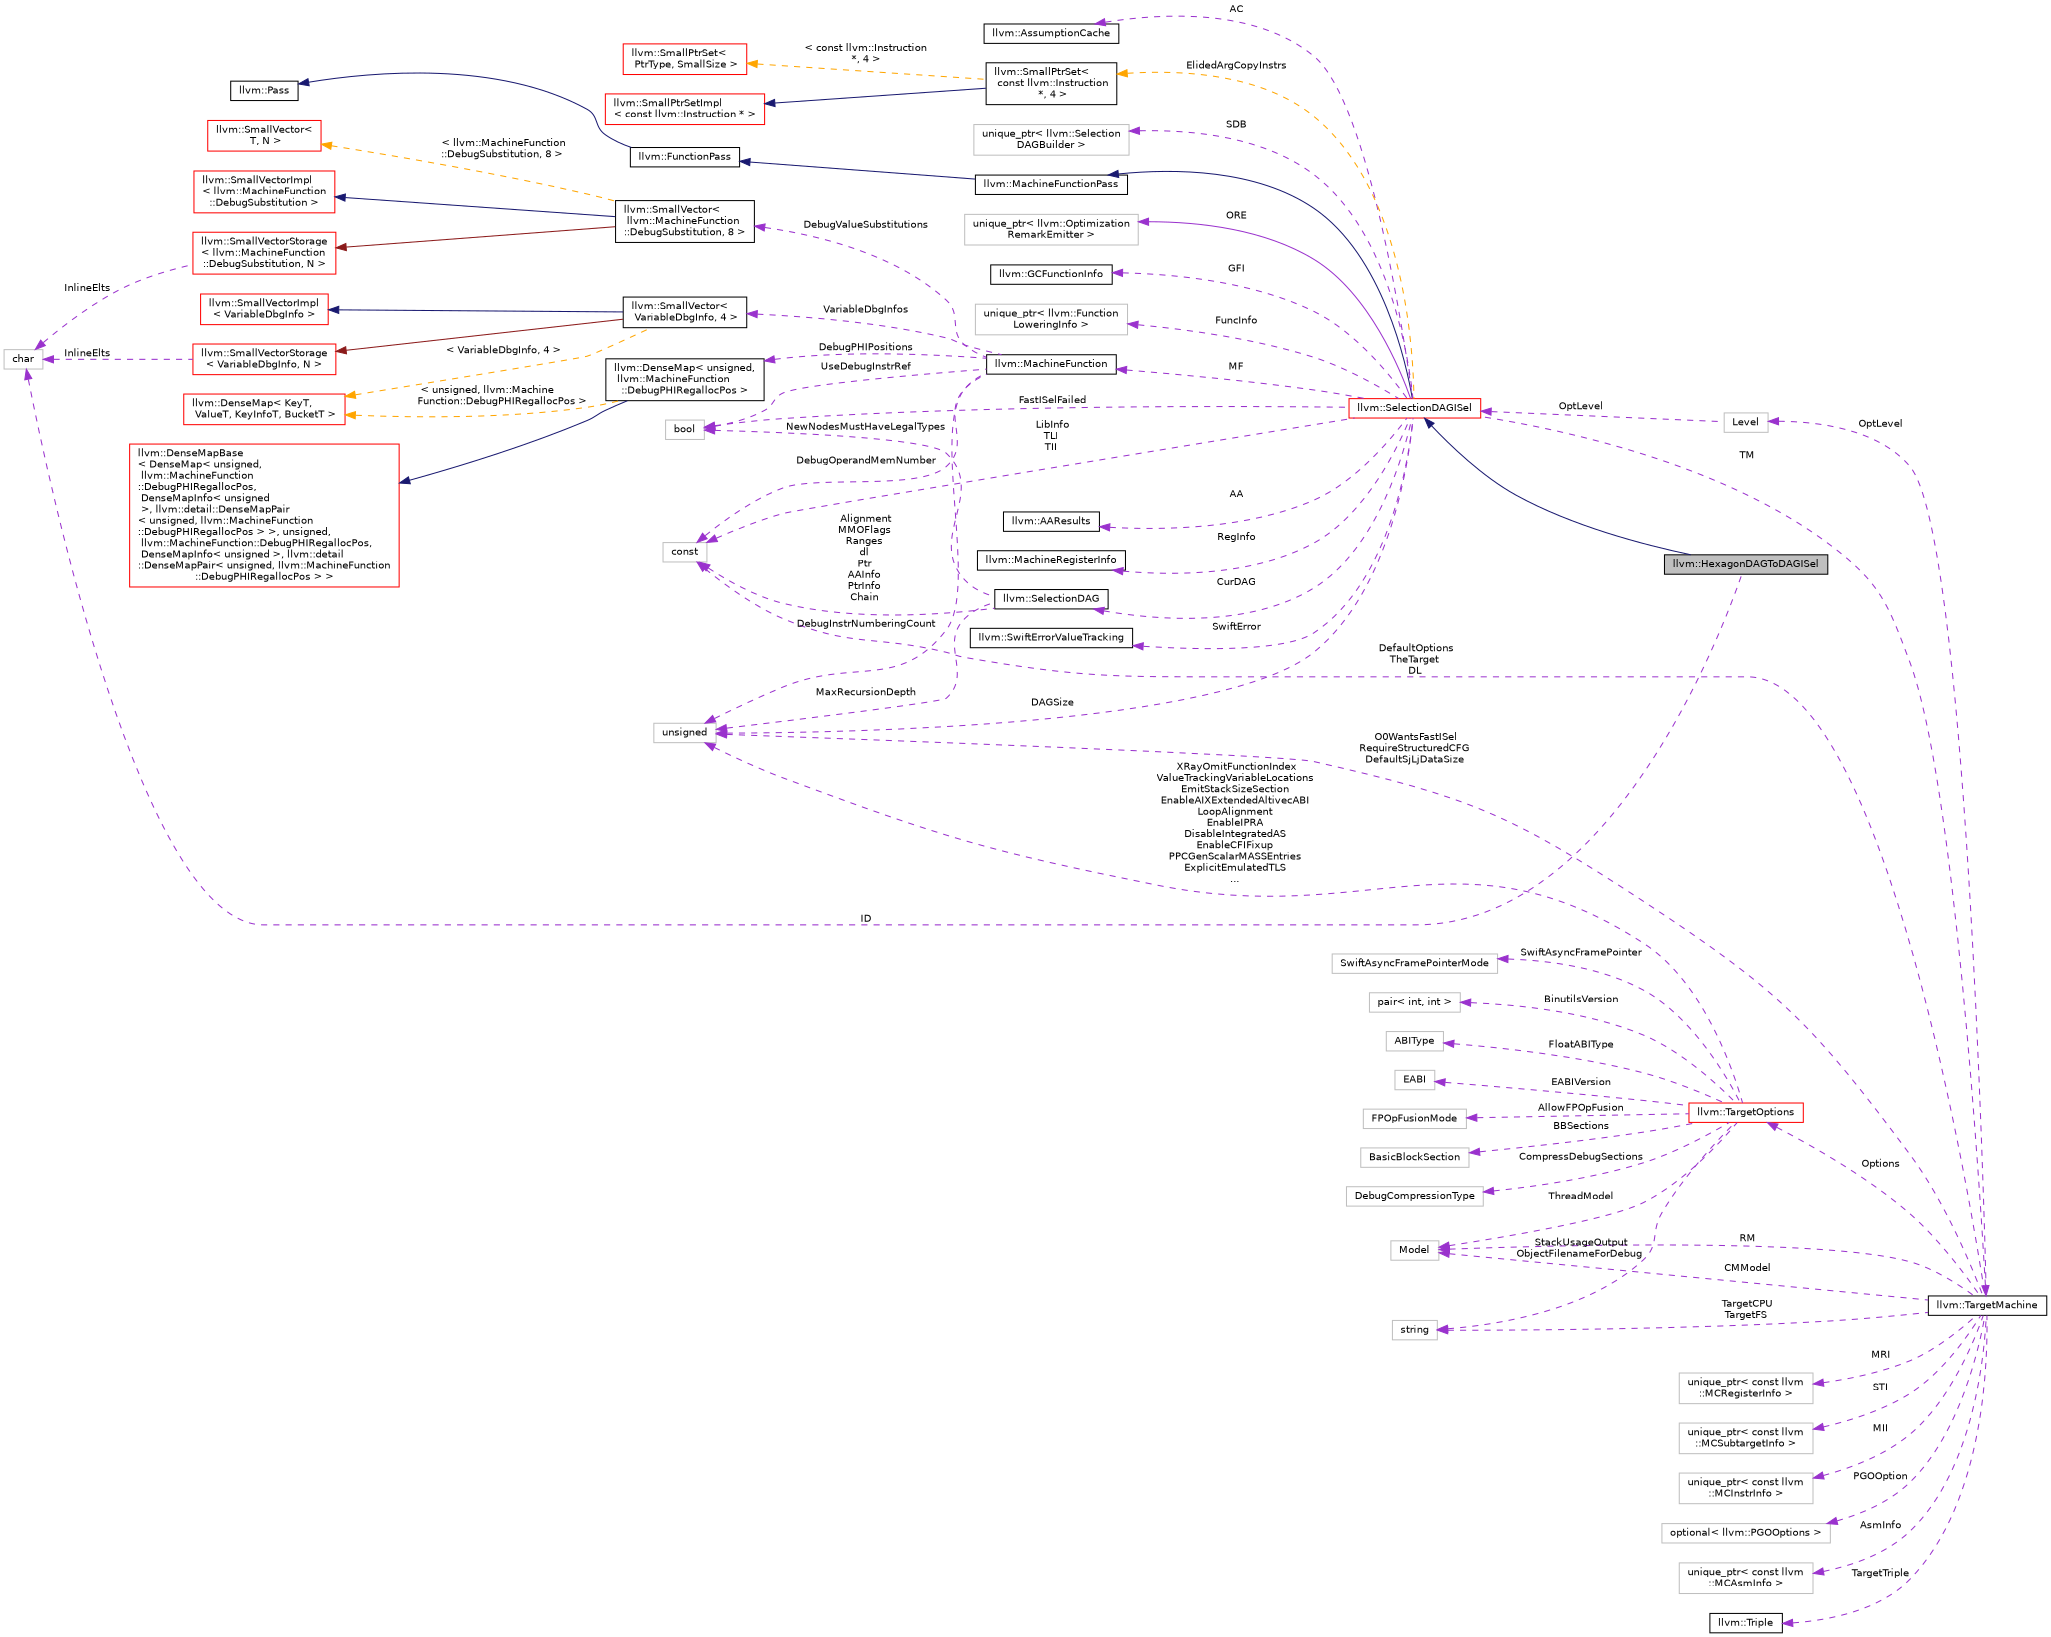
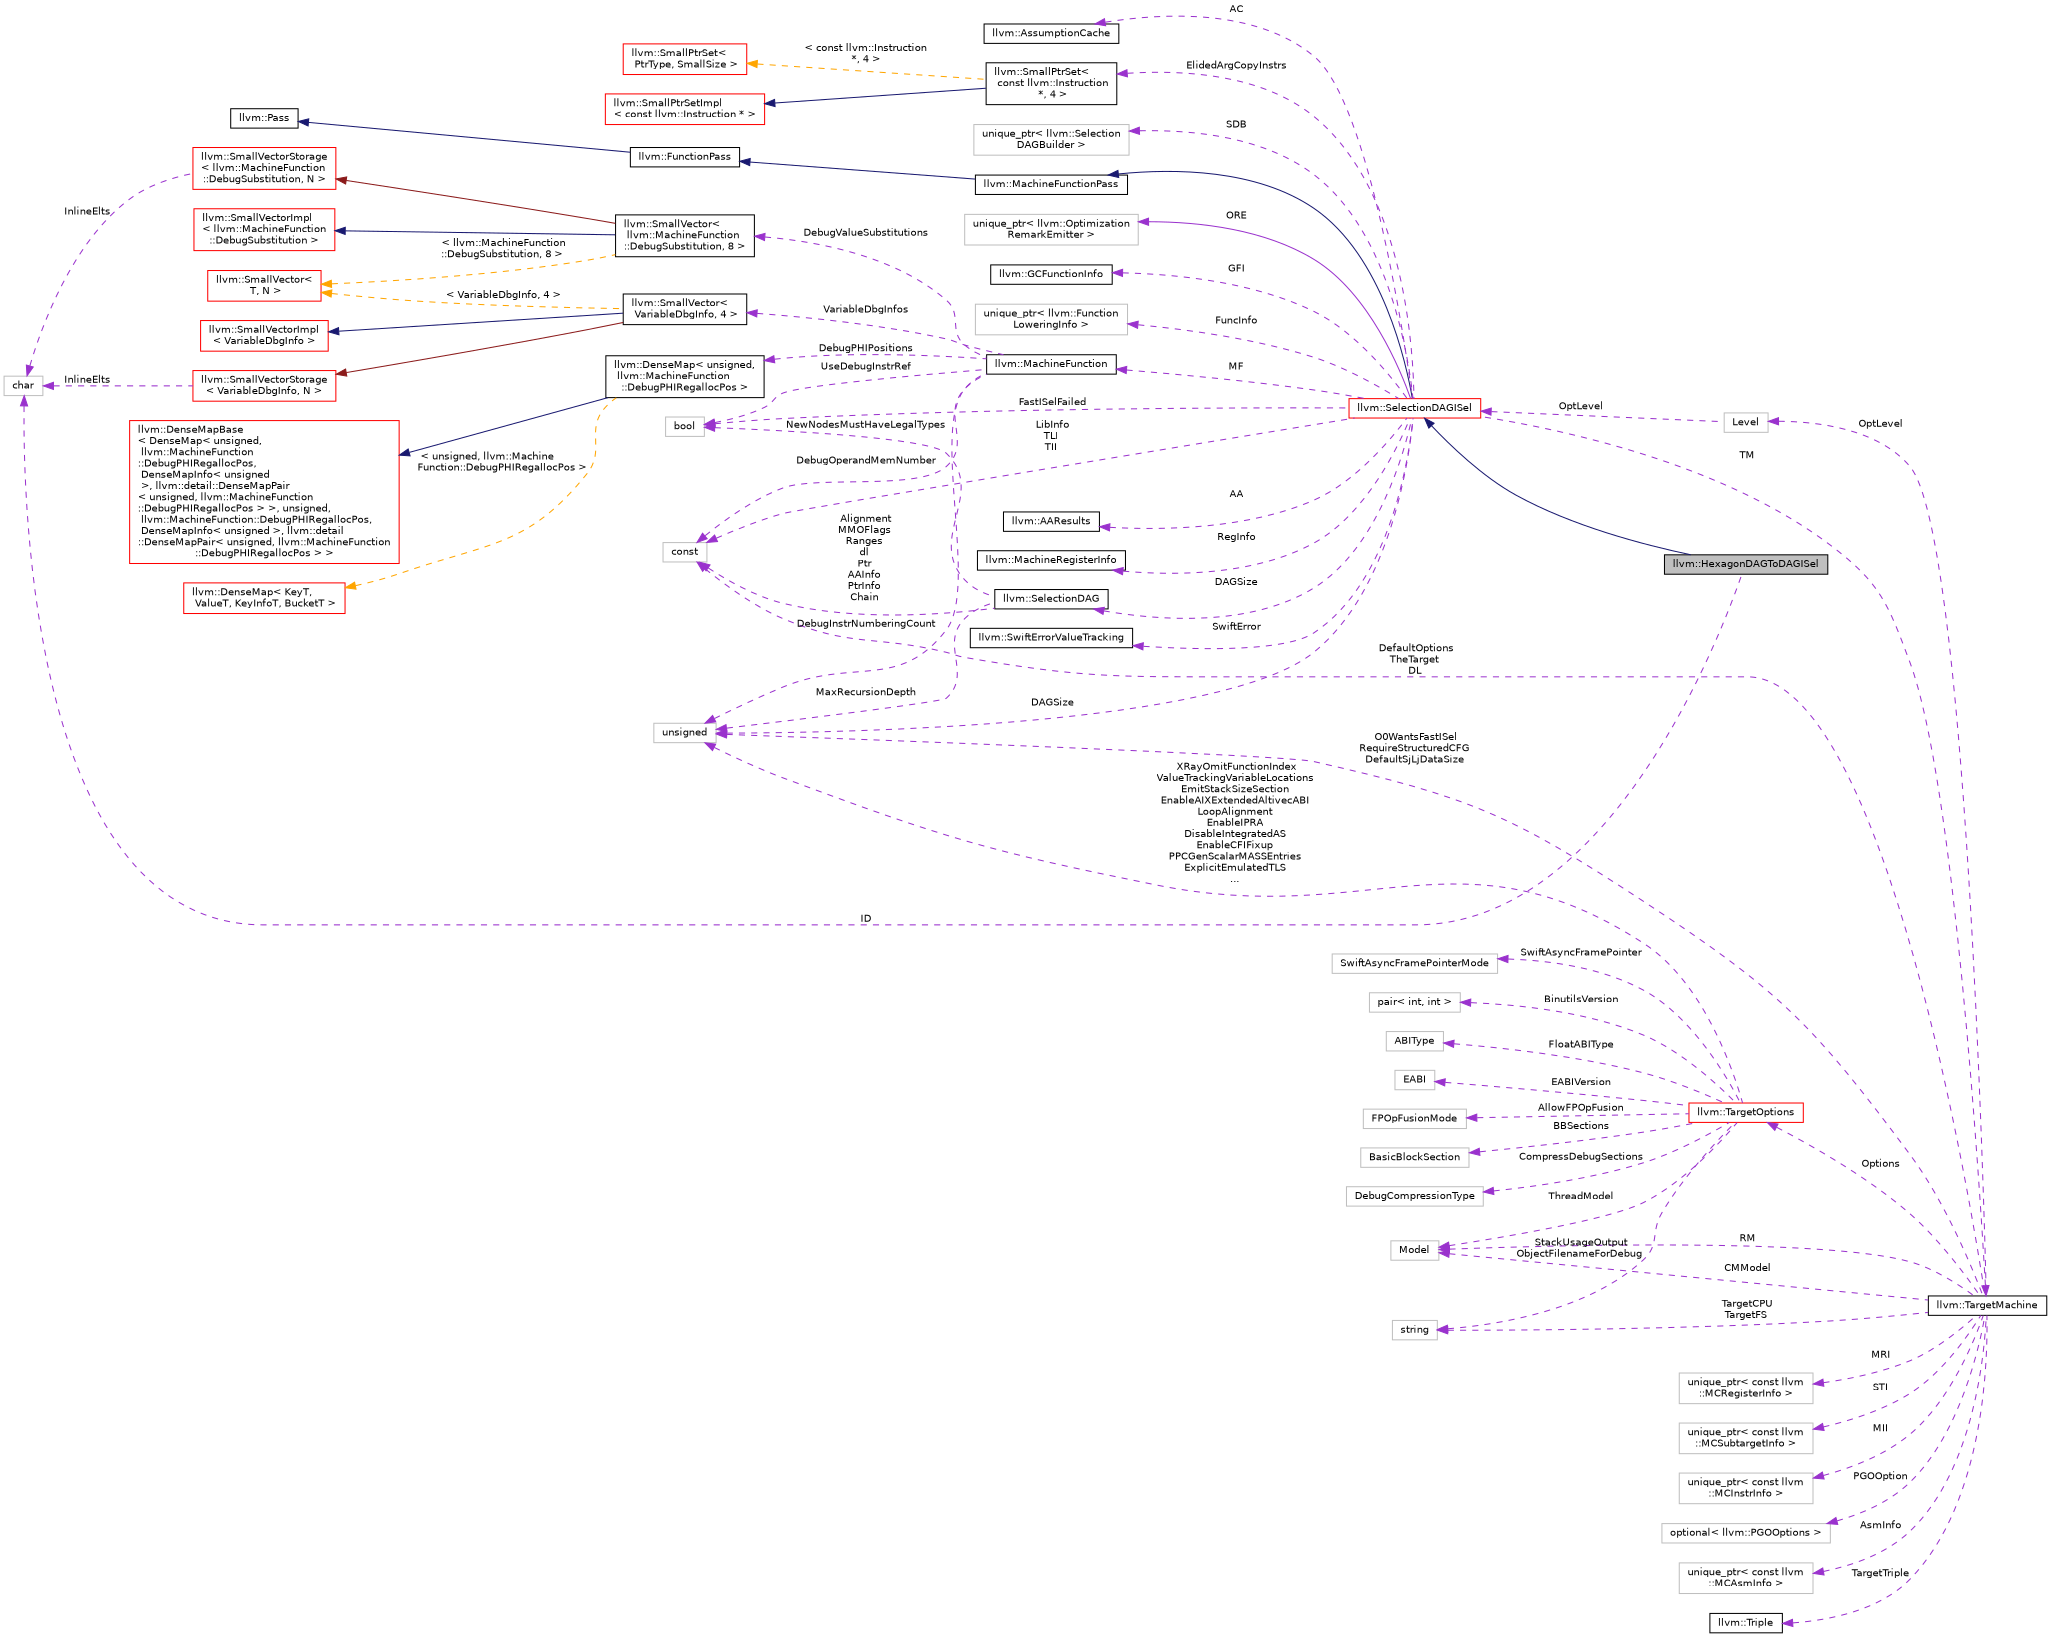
edge "llvm::SelectionDAGISel" -> "llvm::SmallPtrSet< const llvm::Instruction *, 4 >": color orange -> darkorchid3
edge "llvm::SmallVector< VariableDbgInfo, 4 >" -> "llvm::DenseMap< KeyT, ValueT, KeyInfoT, BucketT >": now "llvm::SmallVector< VariableDbgInfo, 4 >" -> "llvm::SmallVector< T, N >"
edge "llvm::SelectionDAGISel" -> "llvm::SelectionDAG": label " CurDAG" -> " DAGSize"
